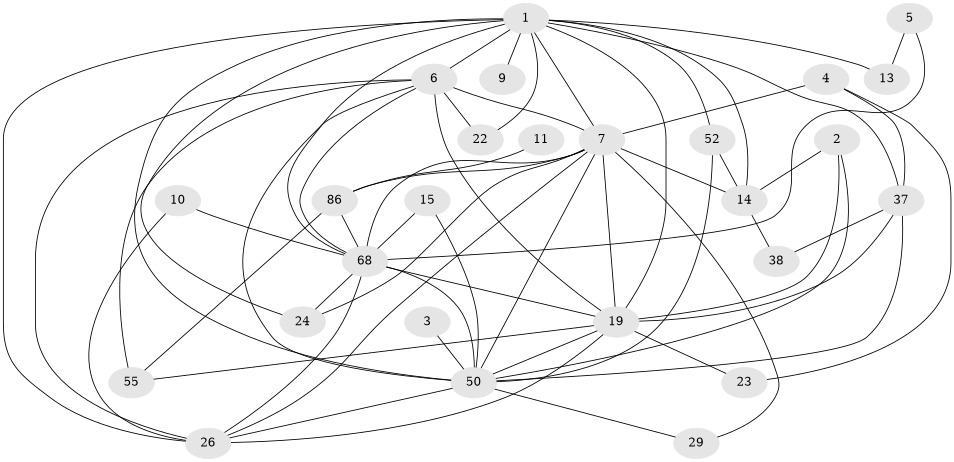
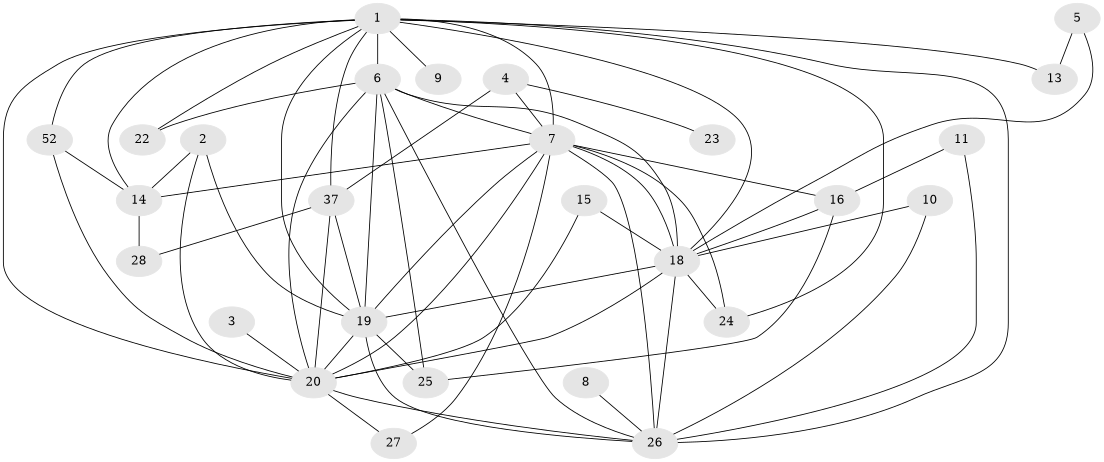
node "86": label "86" -> "16"
node "68": label "68" -> "18"
node "38": label "38" -> "28"
edge "19" -- "23": removed
edge "11" -- "26": added
node "55": label "55" -> "25"
node "50": label "50" -> "20"
node "8": added
node "29": label "29" -> "27"
